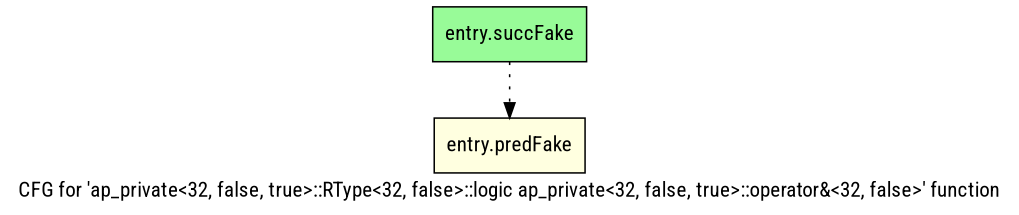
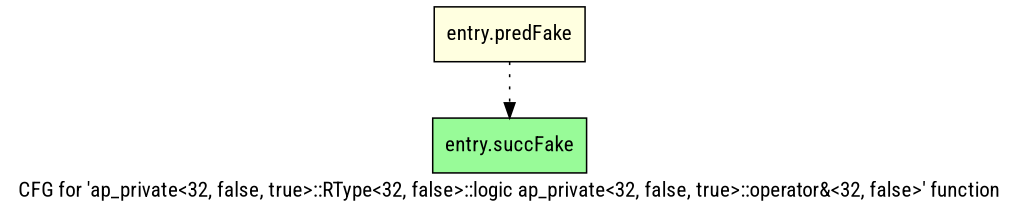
edge "entry.succFake" -> "entry.predFake": reversed
